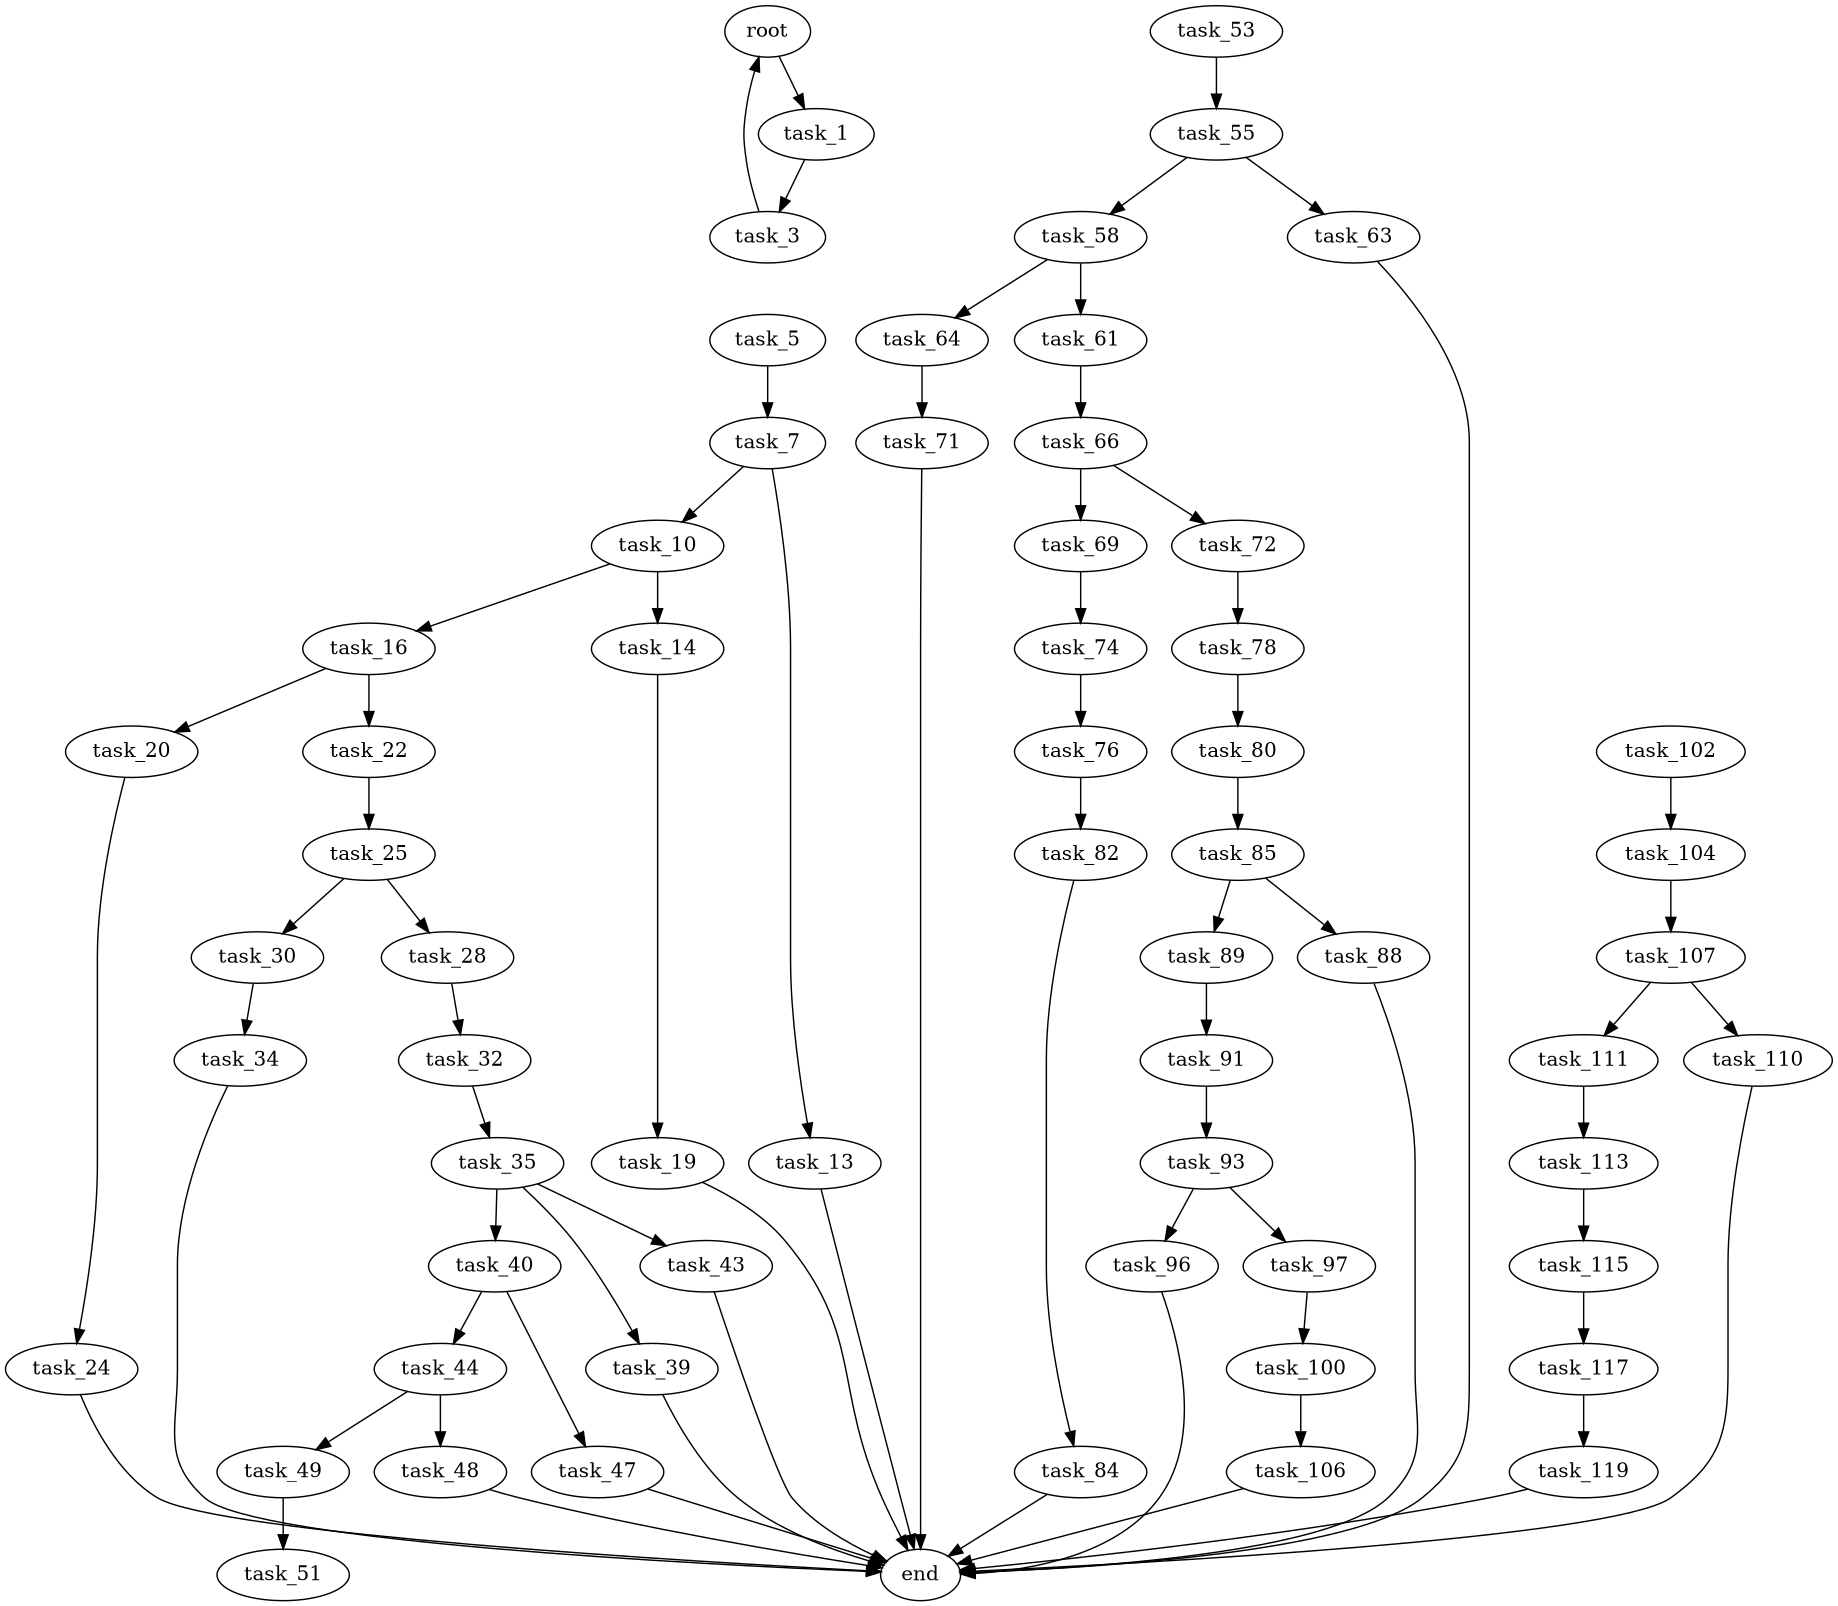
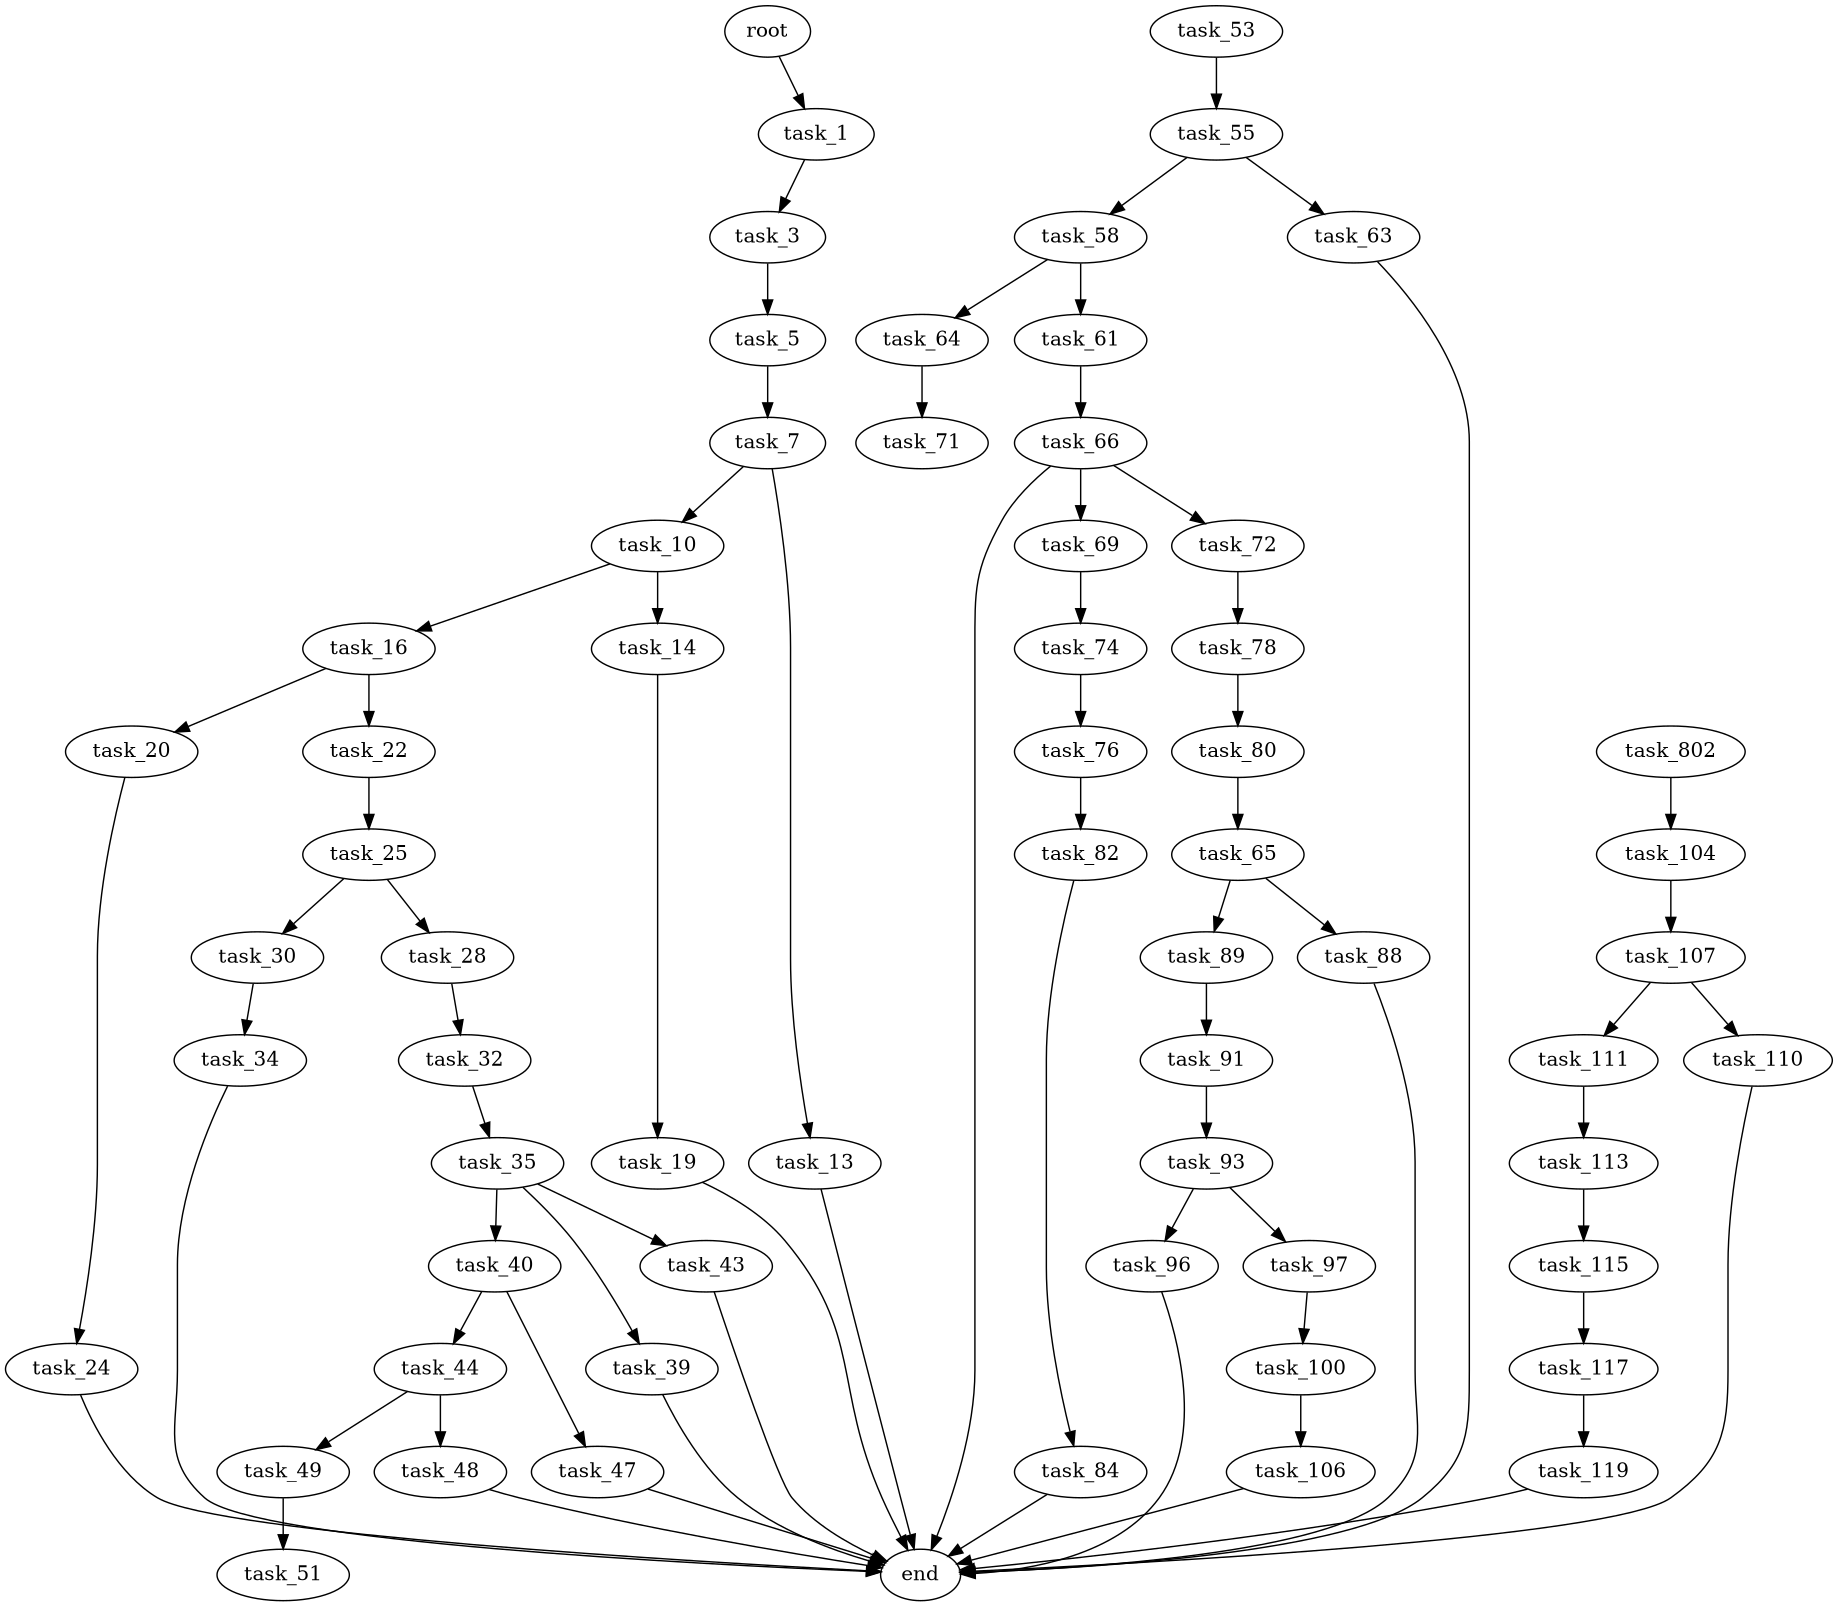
edge "task_3" -> "root": now "task_3" -> "task_5"
node "task_102": label "task_102" -> "task_802"
node "task_85": label "task_85" -> "task_65"
edge "task_71" -> "end": now "task_66" -> "end"
